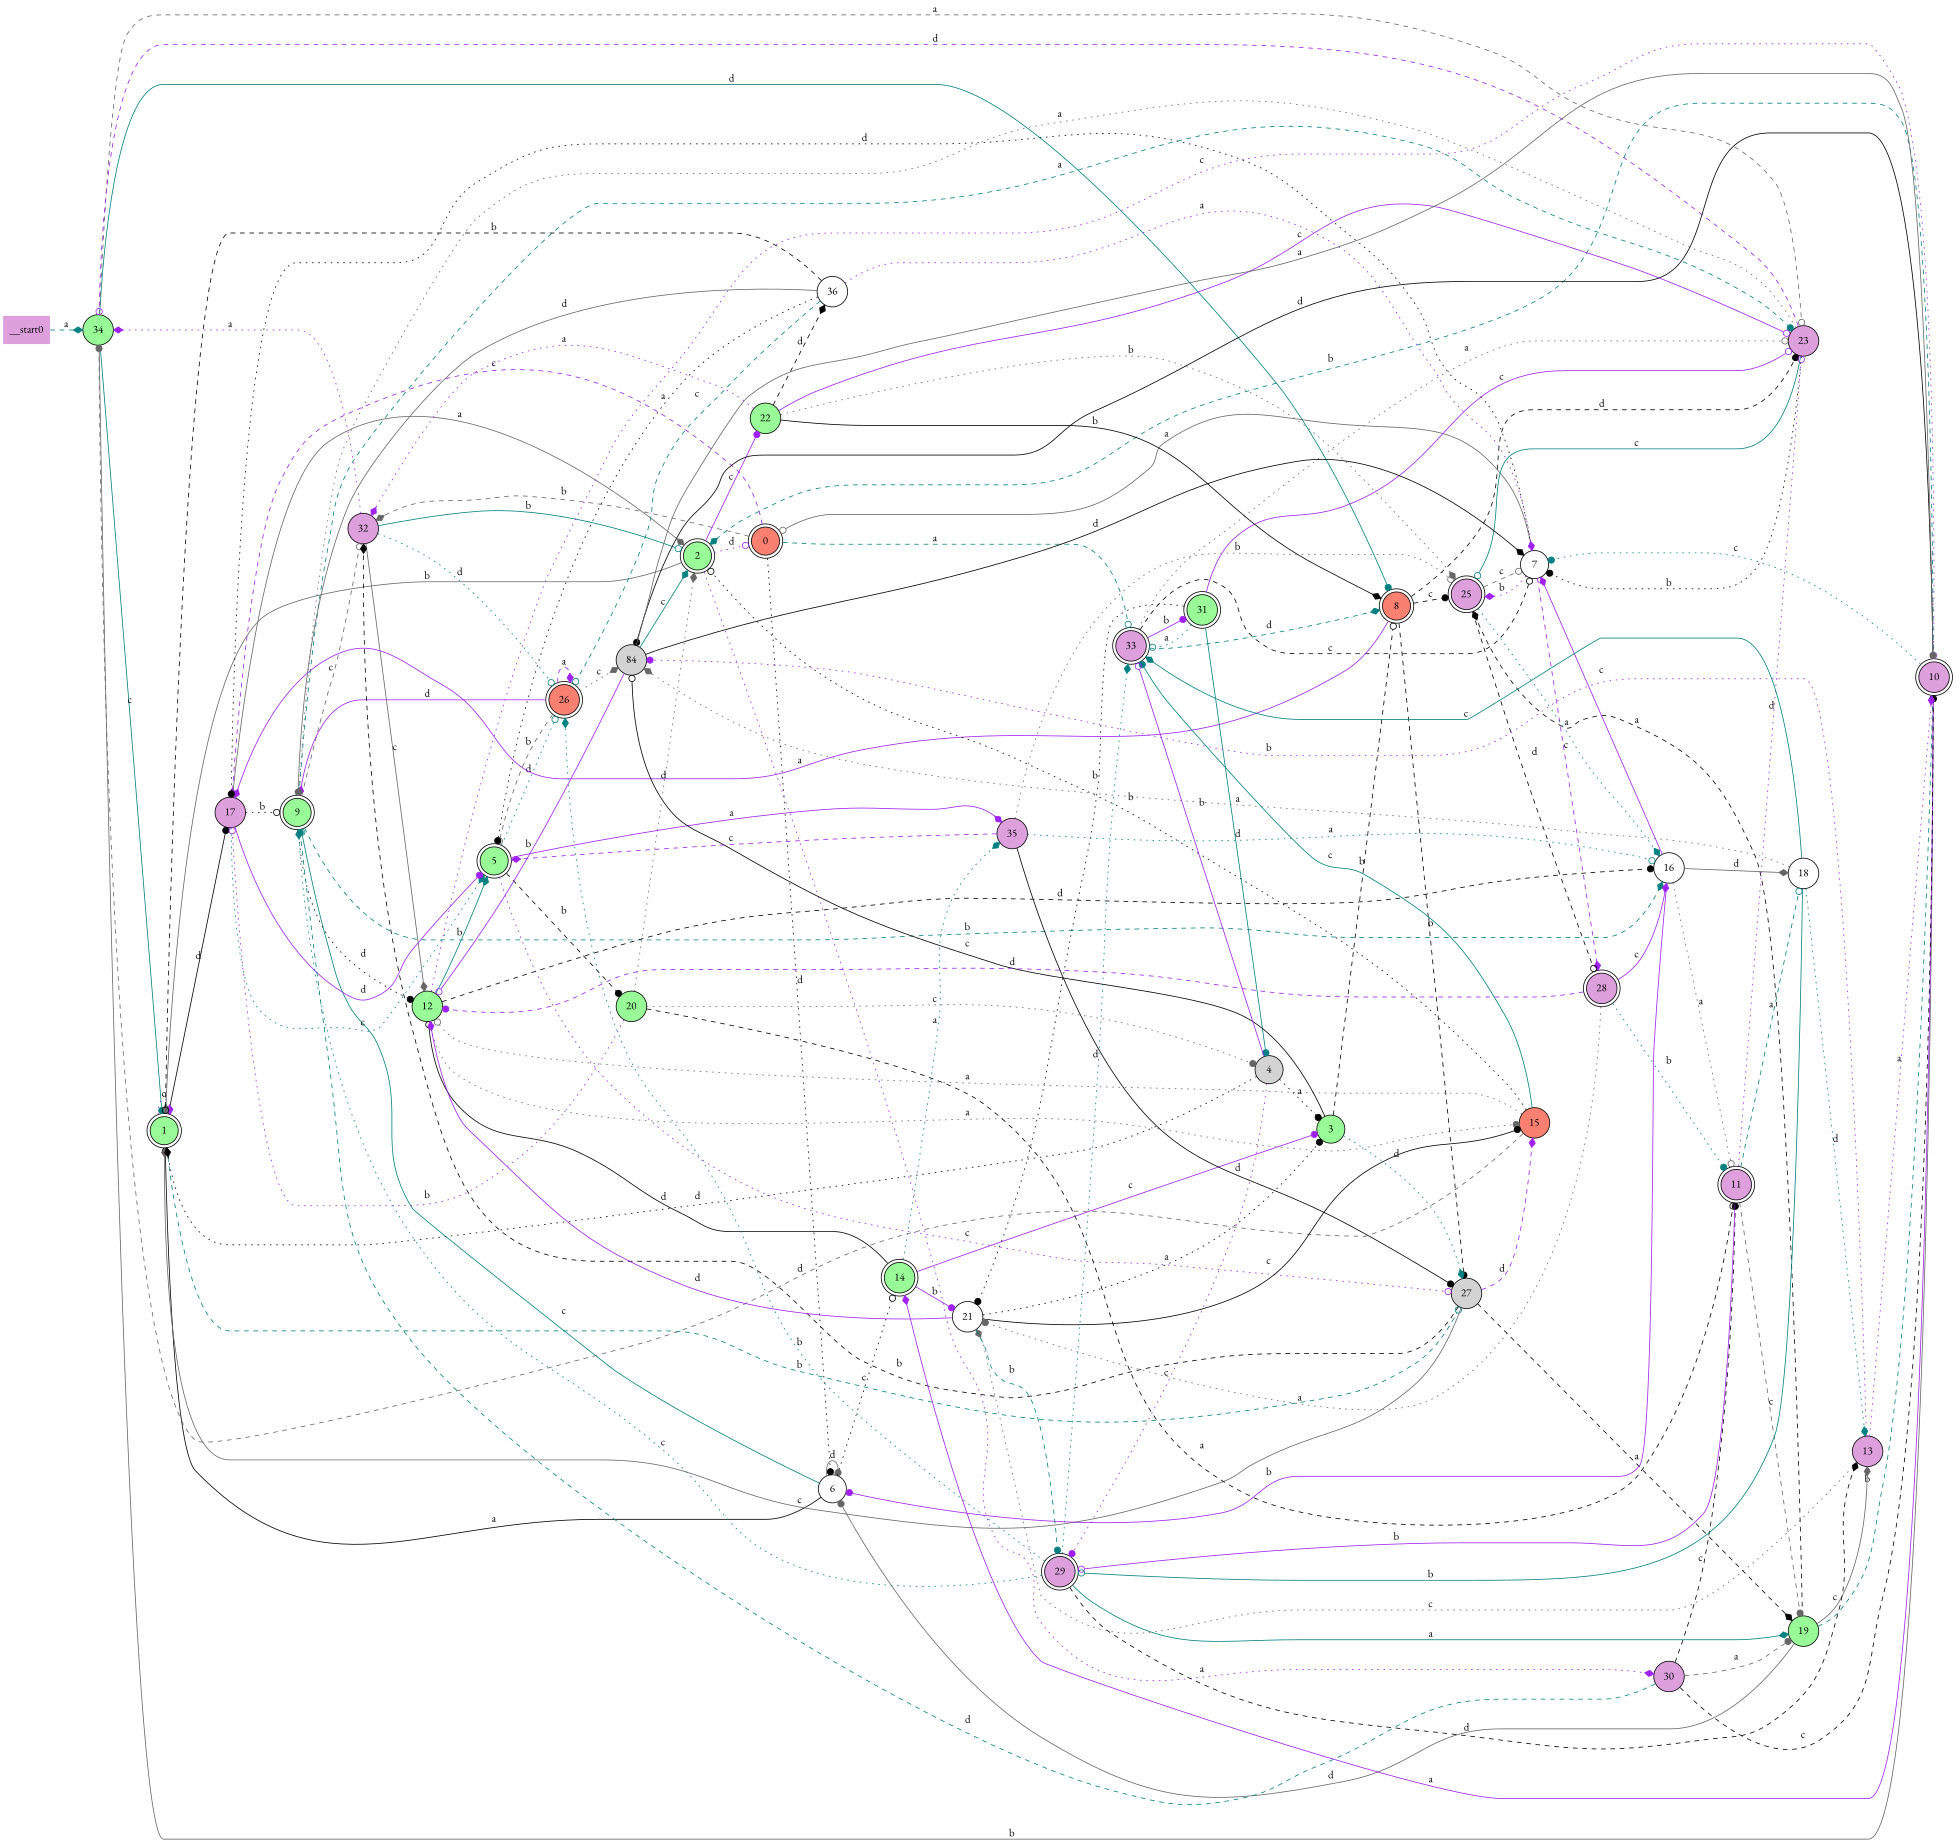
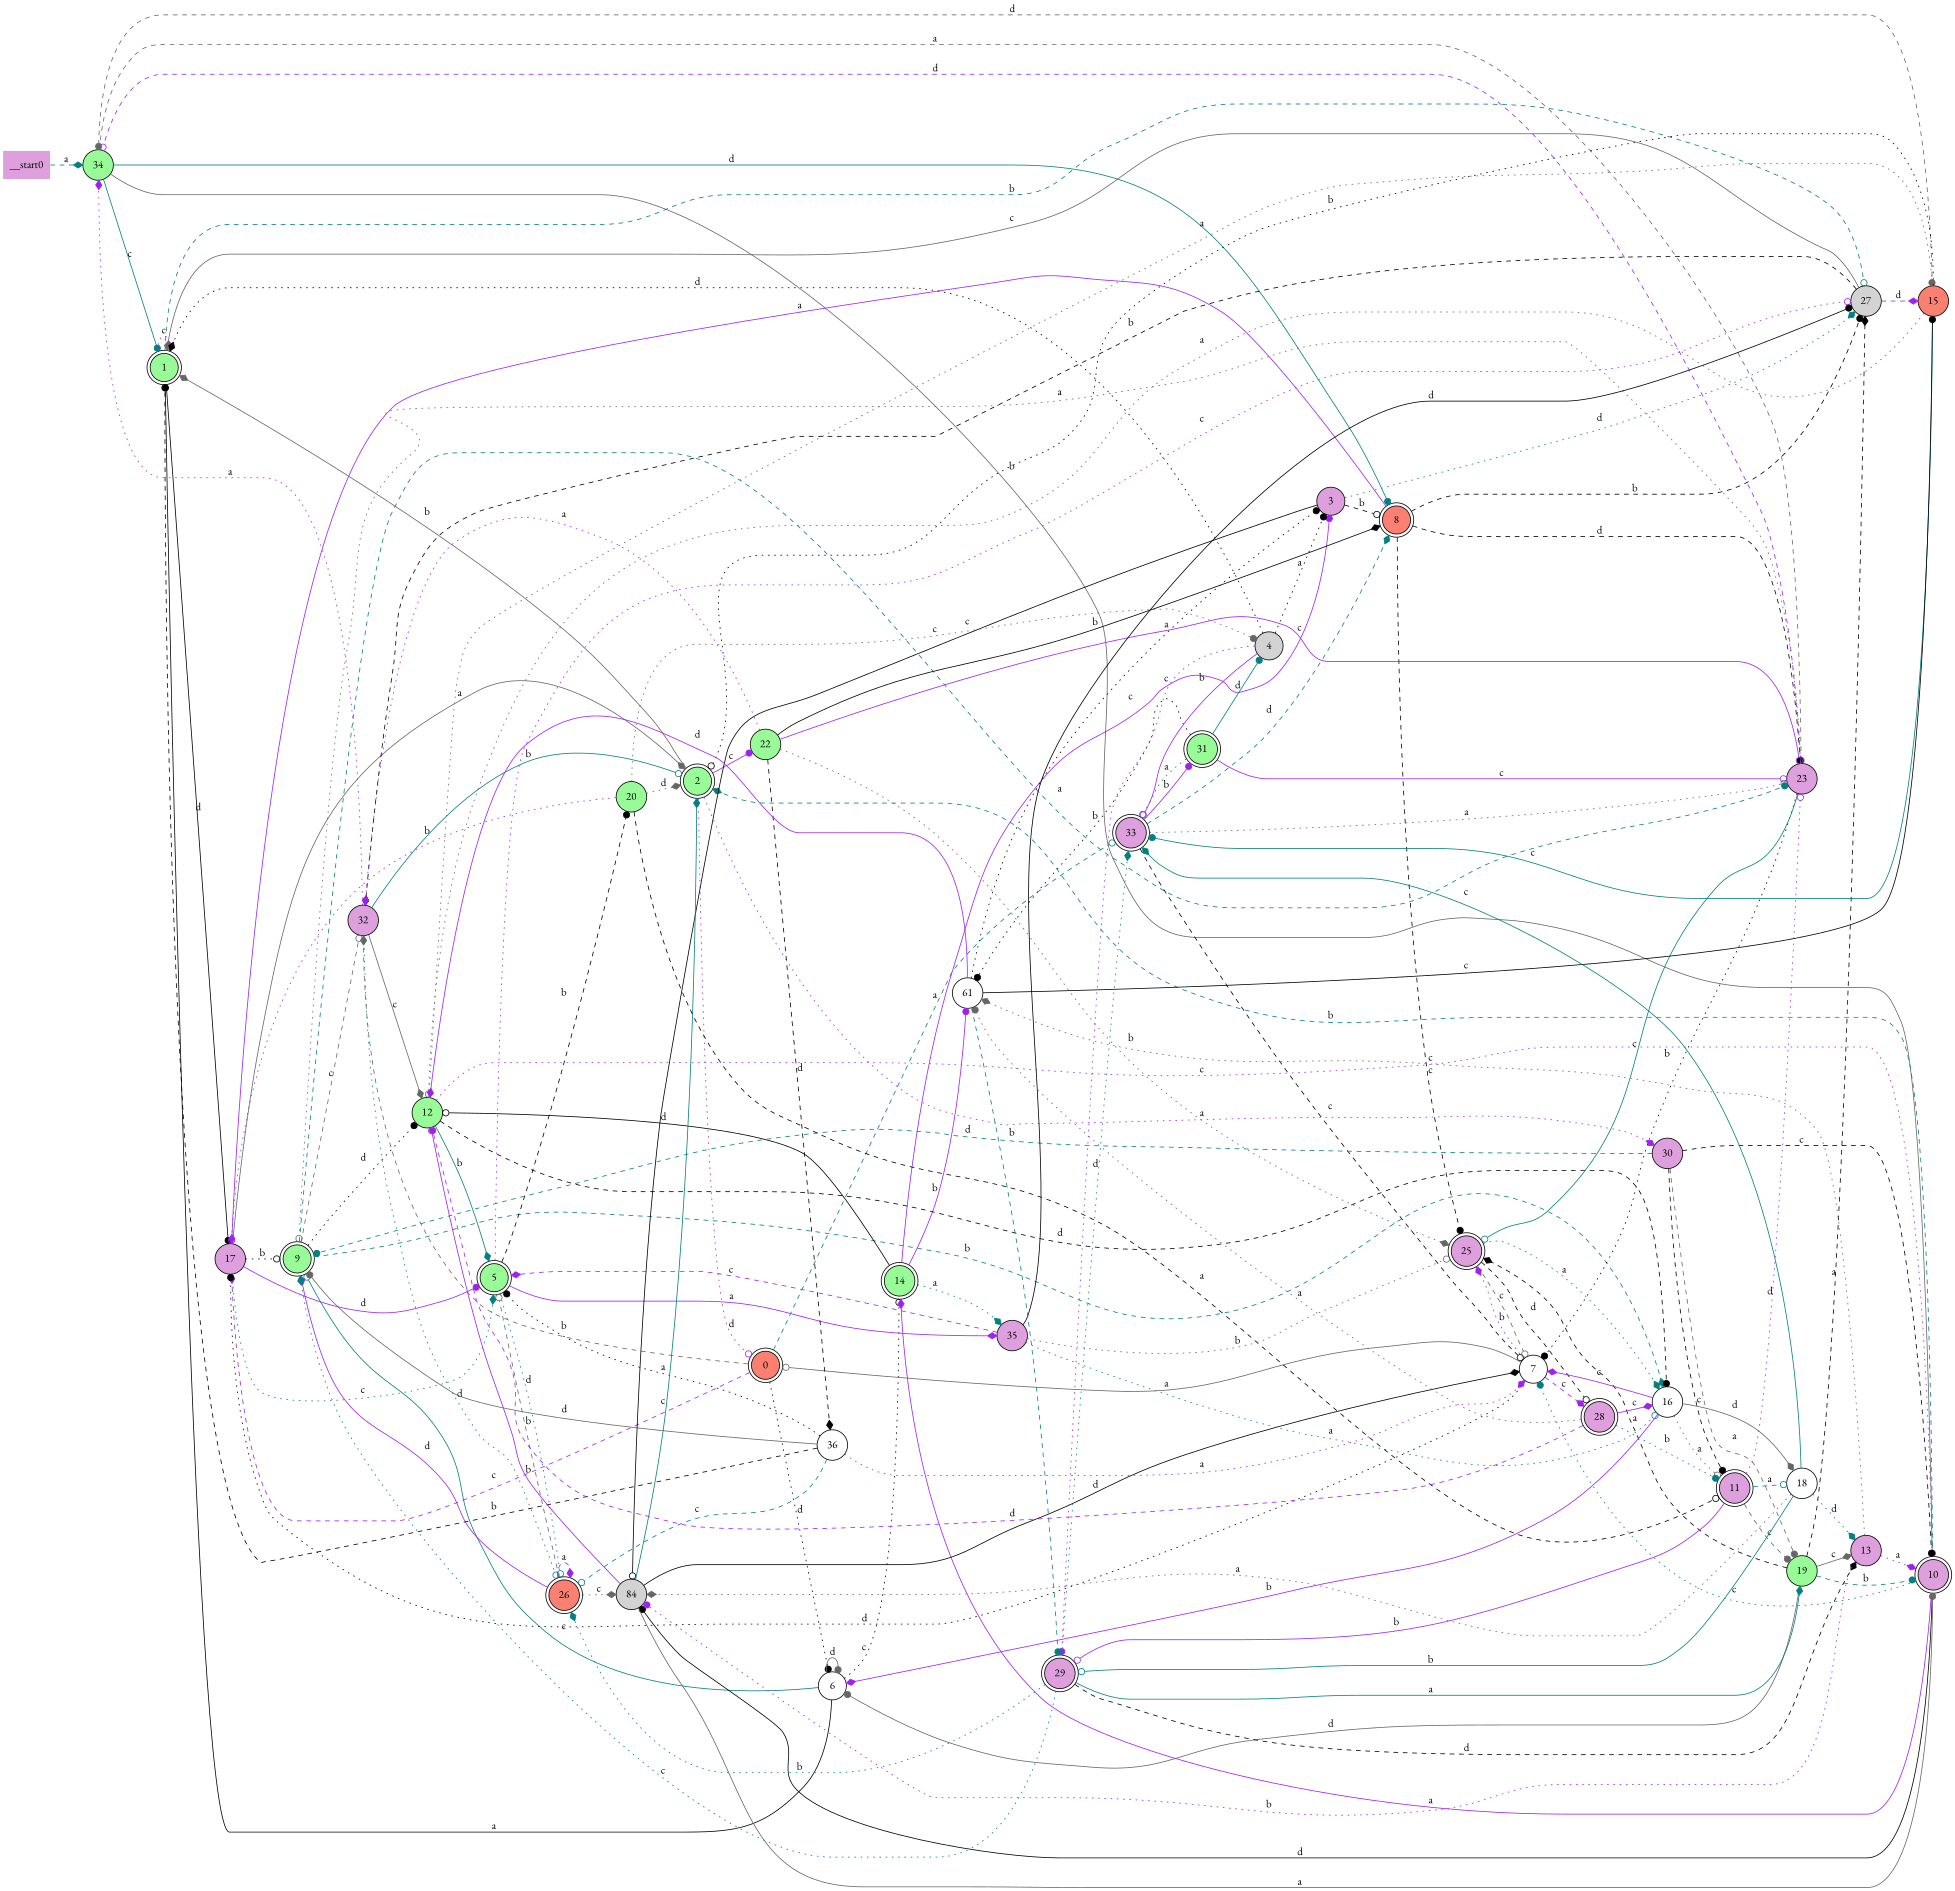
node "3": fillcolor palegreen -> plum
node "21": label "21" -> "61"
edge "27" -> "19": reversed
edge "16" -> "6": arrowhead dot -> diamond
